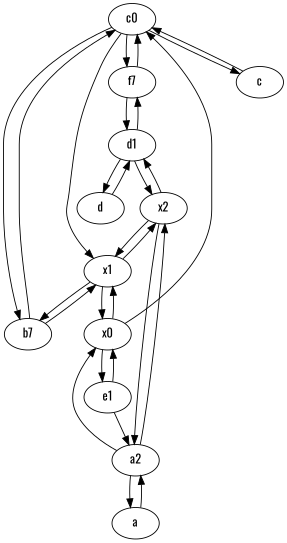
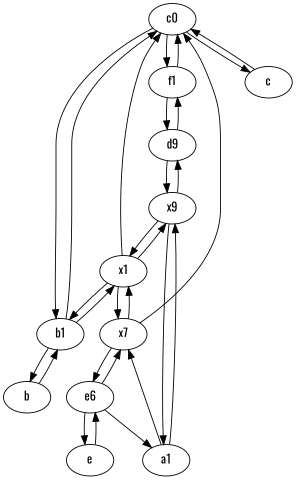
node "f7": label "f7" -> "f1"
edge "c0" -> "x1": reversed
node "d1": label "d1" -> "d9"
node "d": removed
node "x2": label "x2" -> "x9"
node "b7": label "b7" -> "b1"
node "x0": label "x0" -> "x7"
node "b": added
node "e1": label "e1" -> "e6"
node "e": added
node "a2": label "a2" -> "a1"
node "a": removed
